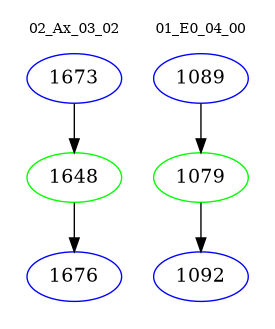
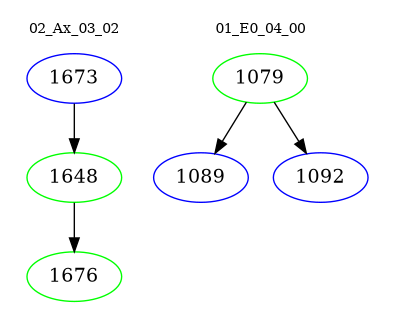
edge "1089" -> "1079": reversed
node "1676": color blue -> green
